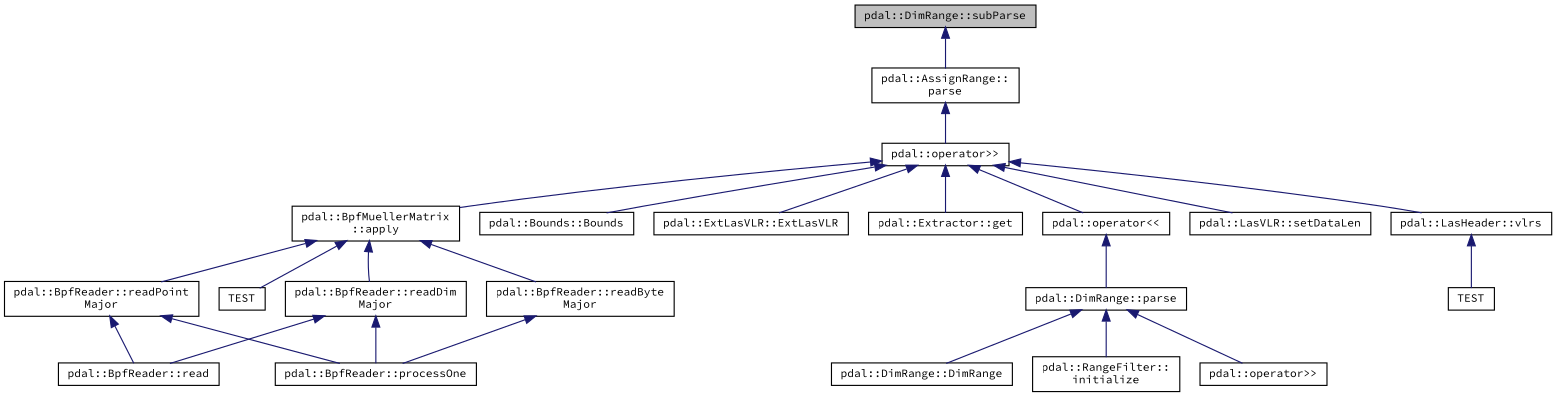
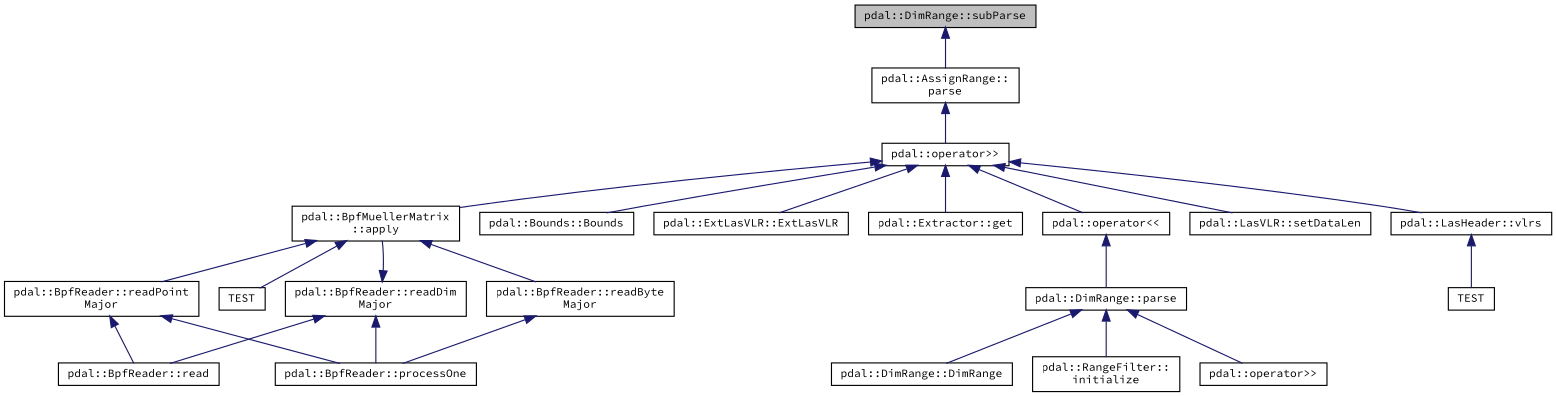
edge "pdal::BpfReader::readDim Major" -> "pdal::BpfMuellerMatrix ::apply": reversed
